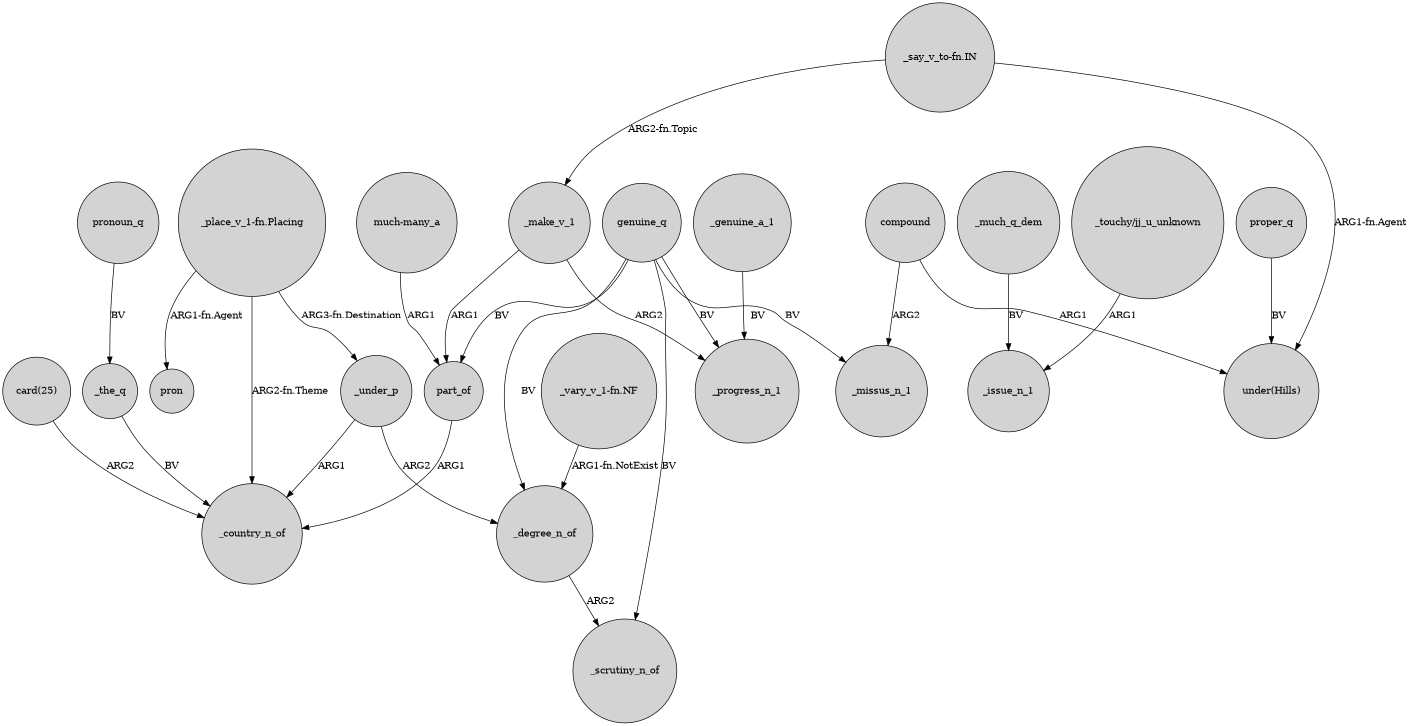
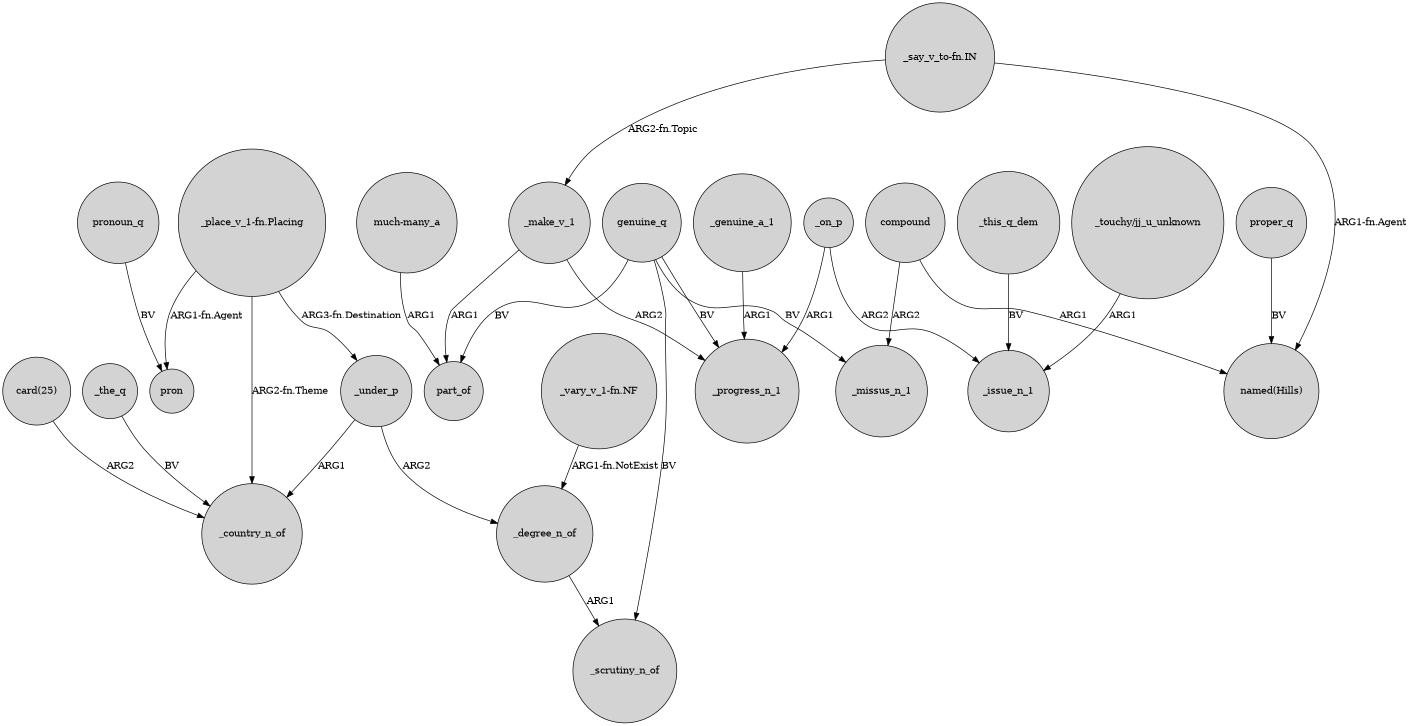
node "_on_p": added
node "_much_q_dem": label "_much_q_dem" -> "_this_q_dem"
edge "pronoun_q" -> "_the_q": now "pronoun_q" -> "pron"
edge "_genuine_a_1" -> "_progress_n_1": label "BV" -> "ARG1"
edge "genuine_q" -> "_degree_n_of": removed, label "BV"
node "under(Hills)": label "under(Hills)" -> "named(Hills)"
edge "part_of" -> "_country_n_of": removed, label "ARG1"
edge "_degree_n_of" -> "_scrutiny_n_of": label "ARG2" -> "ARG1"
